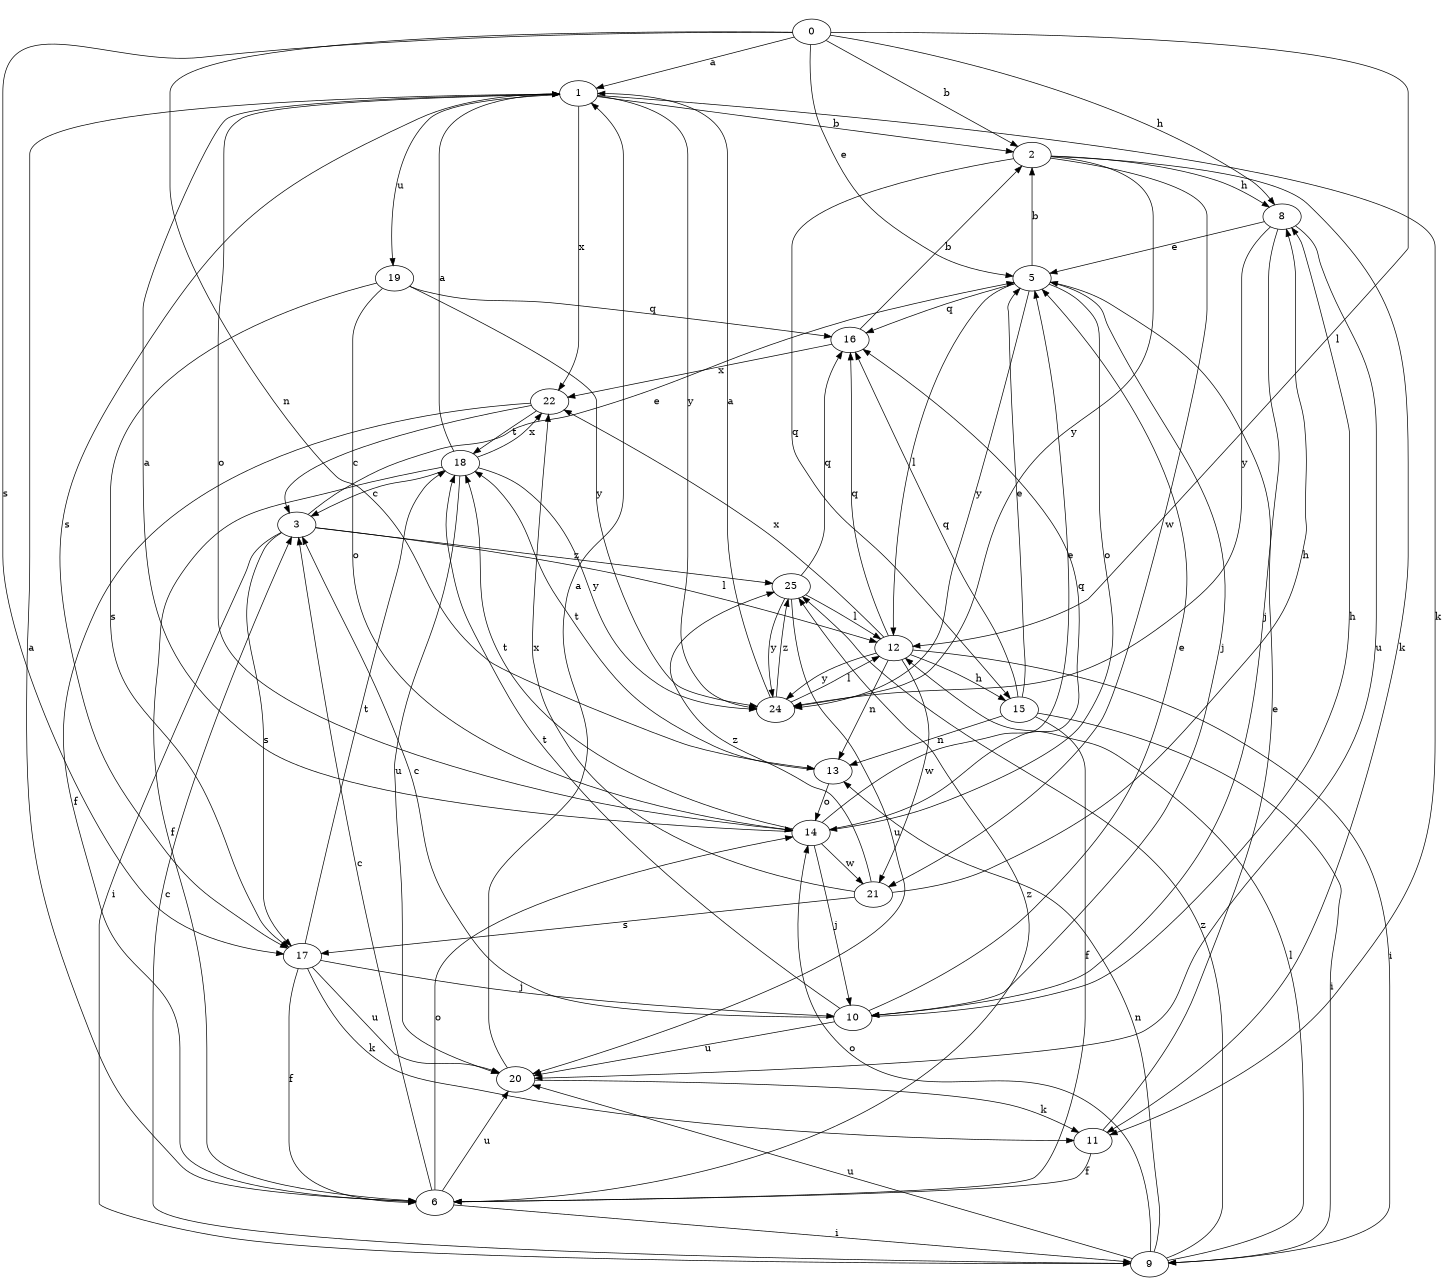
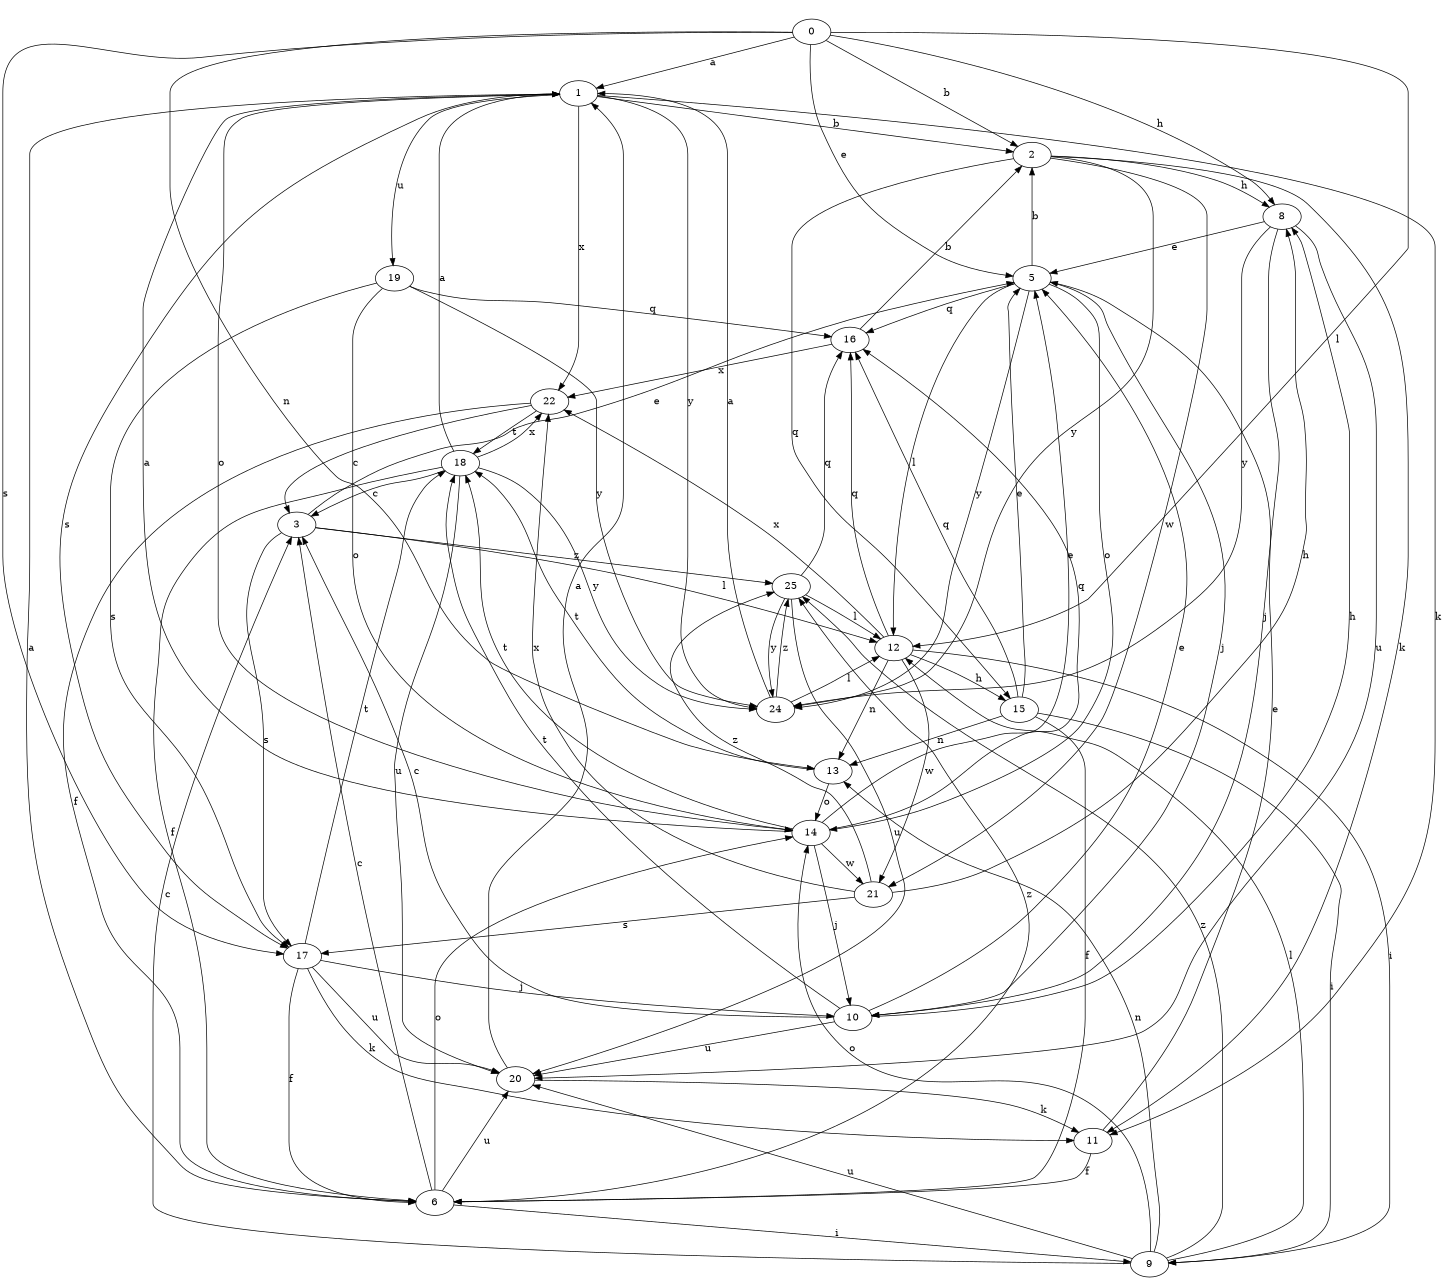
edge "12" -> "24": removed, label "y"
edge "3" -> "9": removed, label "i"
